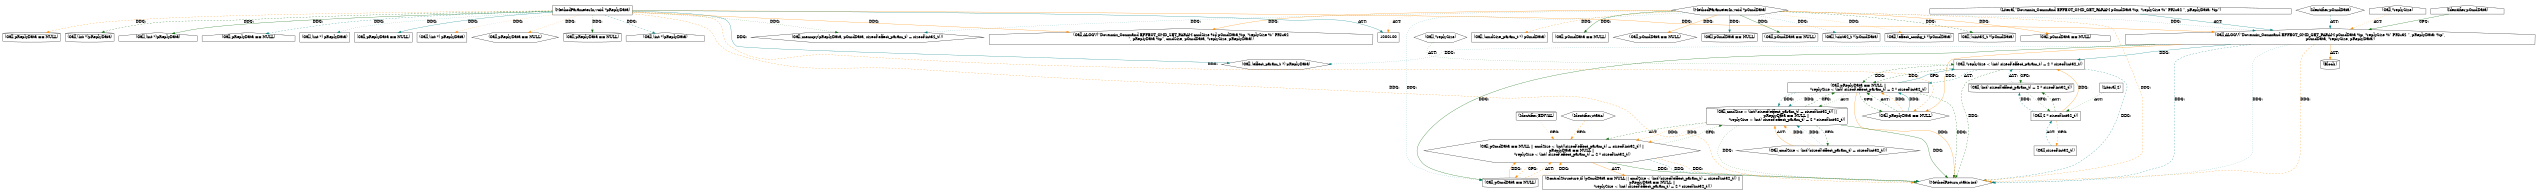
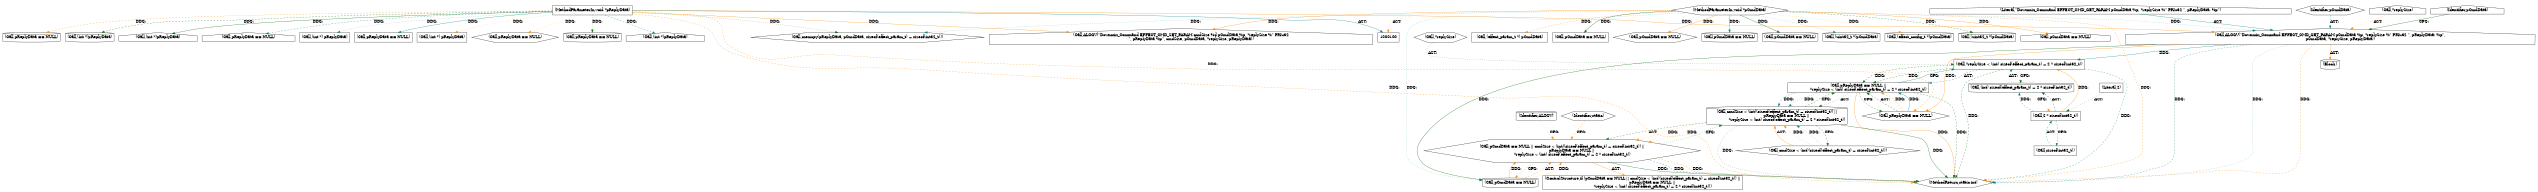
node "(Call,(cmdSize_param_t *) pCmdData)": label "(Call,(cmdSize_param_t *) pCmdData)" -> "(Call,(effect_param_t *) pCmdData)"
node "(Call,(effect_param_t *) pReplyData)": removed
edge "(Call,(int) sizeof(effect_param_t) + 2 * sizeof(int32_t))" -> "(Call,2 * sizeof(int32_t))": color darkgreen -> darkorange
node "(Identifier,EINVAL)": label "(Identifier,EINVAL)" -> "(Identifier,ALOGV)"
edge "(Call,2 * sizeof(int32_t))" -> "(Call,sizeof(int32_t))": color darkorange -> teal
